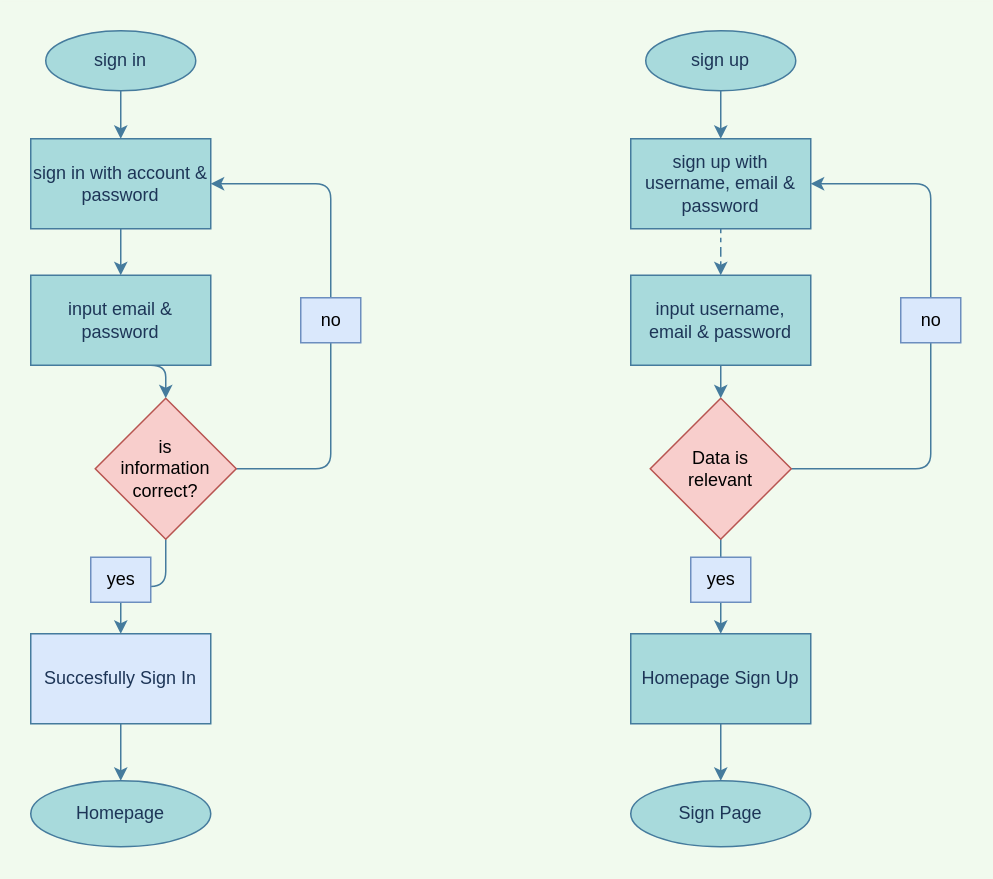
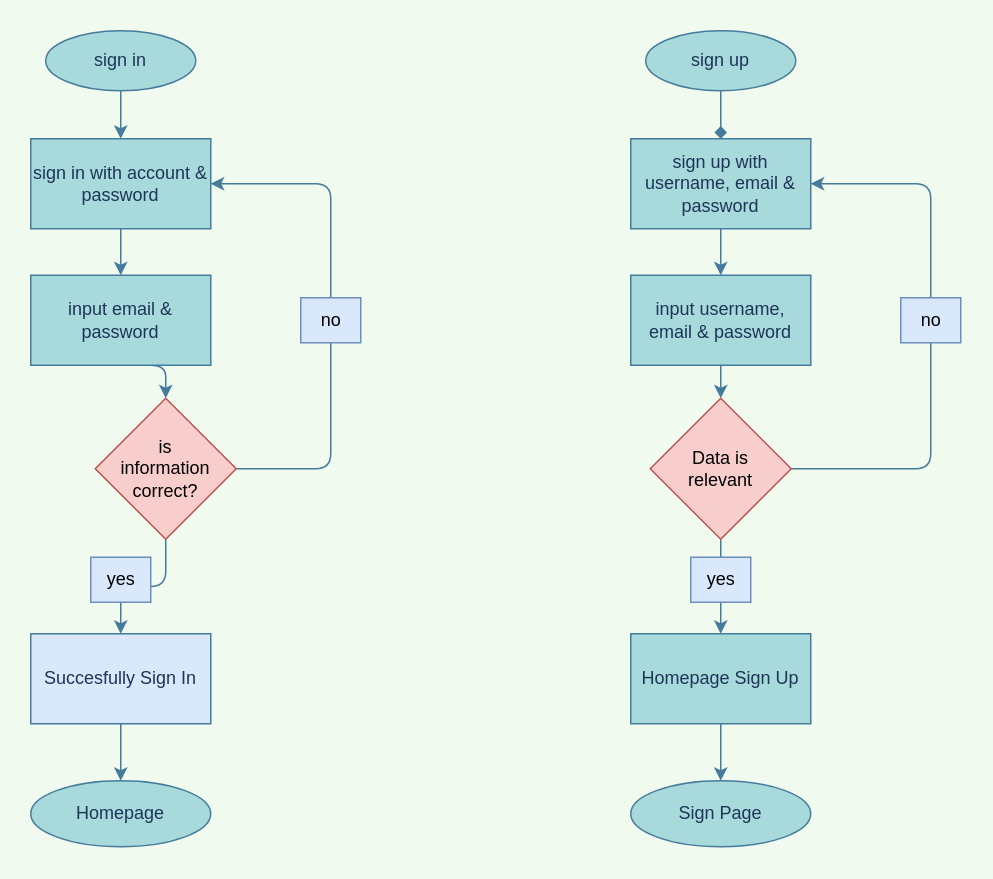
edge "sign up" -> "sign up with username, email & password": arrowhead classic -> diamond
edge "sign up with username, email & password" -> "input username, email & password": style dashed -> solid
